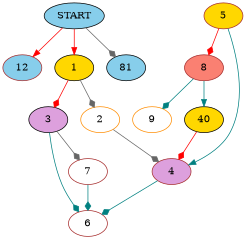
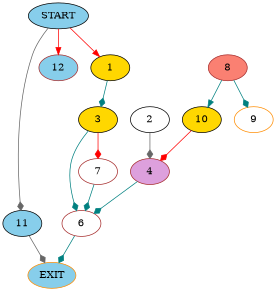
node "5": removed
node "81": label "81" -> "11"
edge "1" -> "3": color red -> teal
edge "1" -> "2": removed
node "3": fillcolor plum -> gold
node "2": color darkorange -> black
node "40": label "40" -> "10"
edge "3" -> "7": color gray40 -> red
node "EXIT": added
